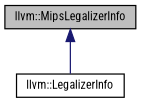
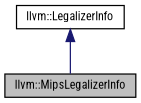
edge "llvm::LegalizerInfo" -> "llvm::MipsLegalizerInfo": reversed
